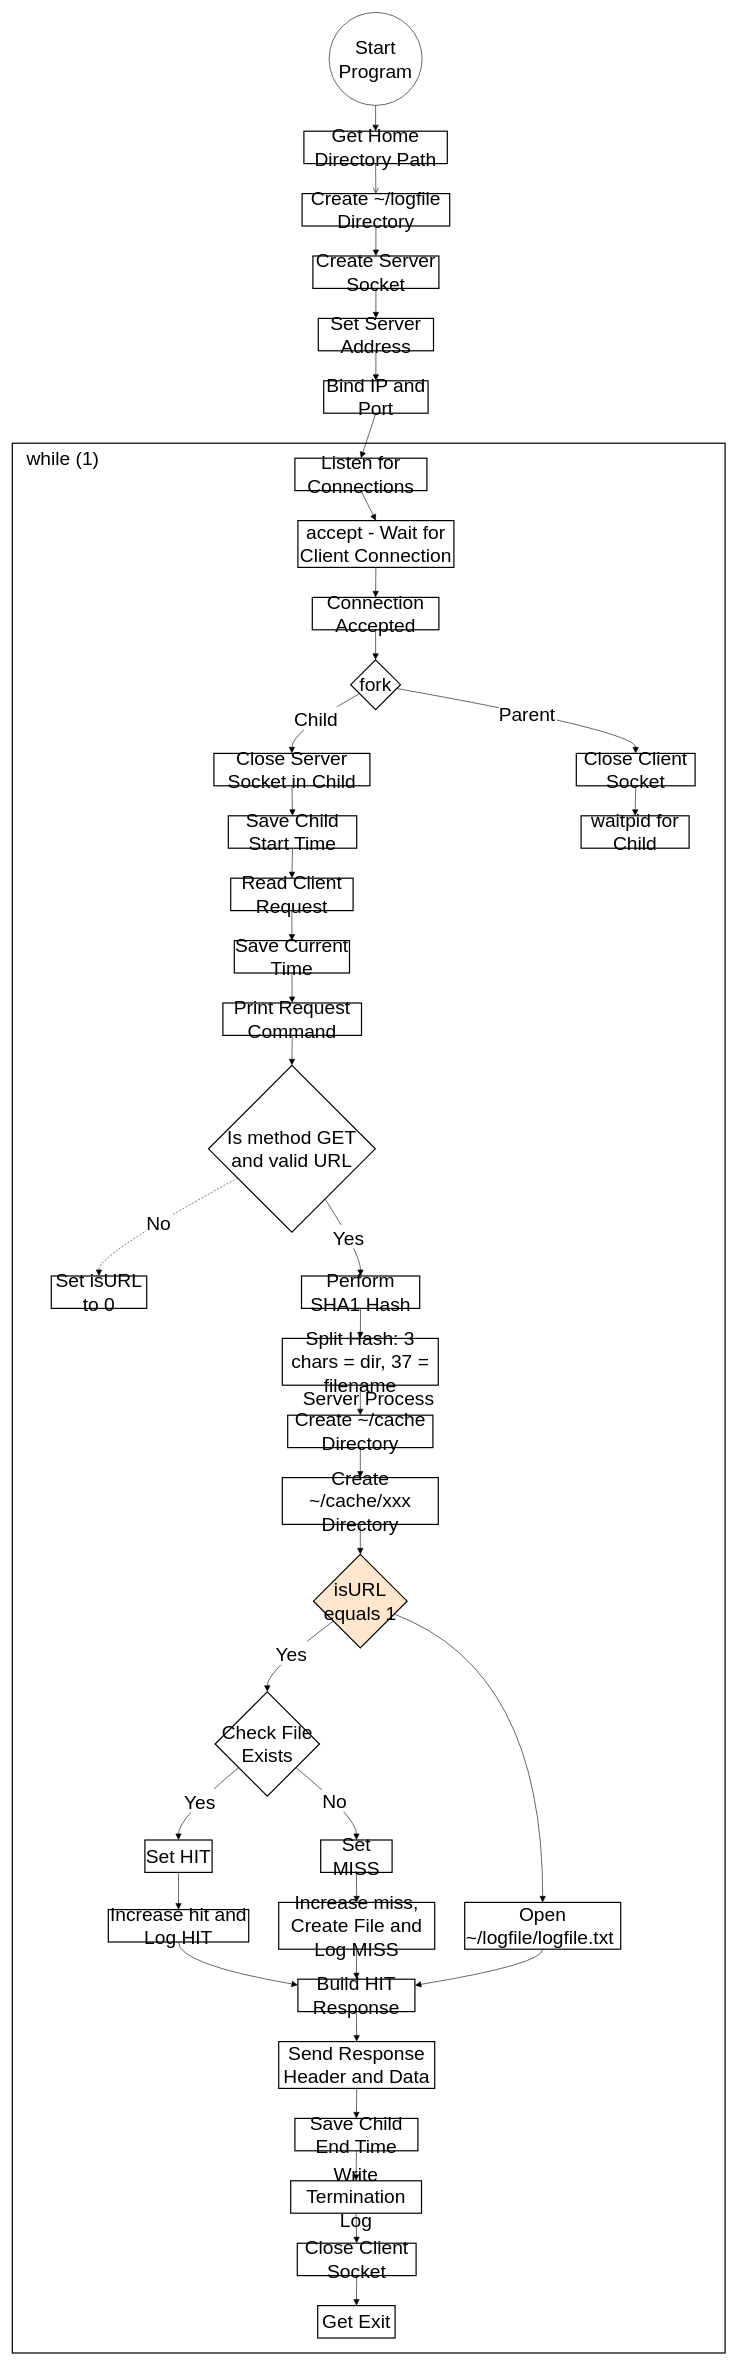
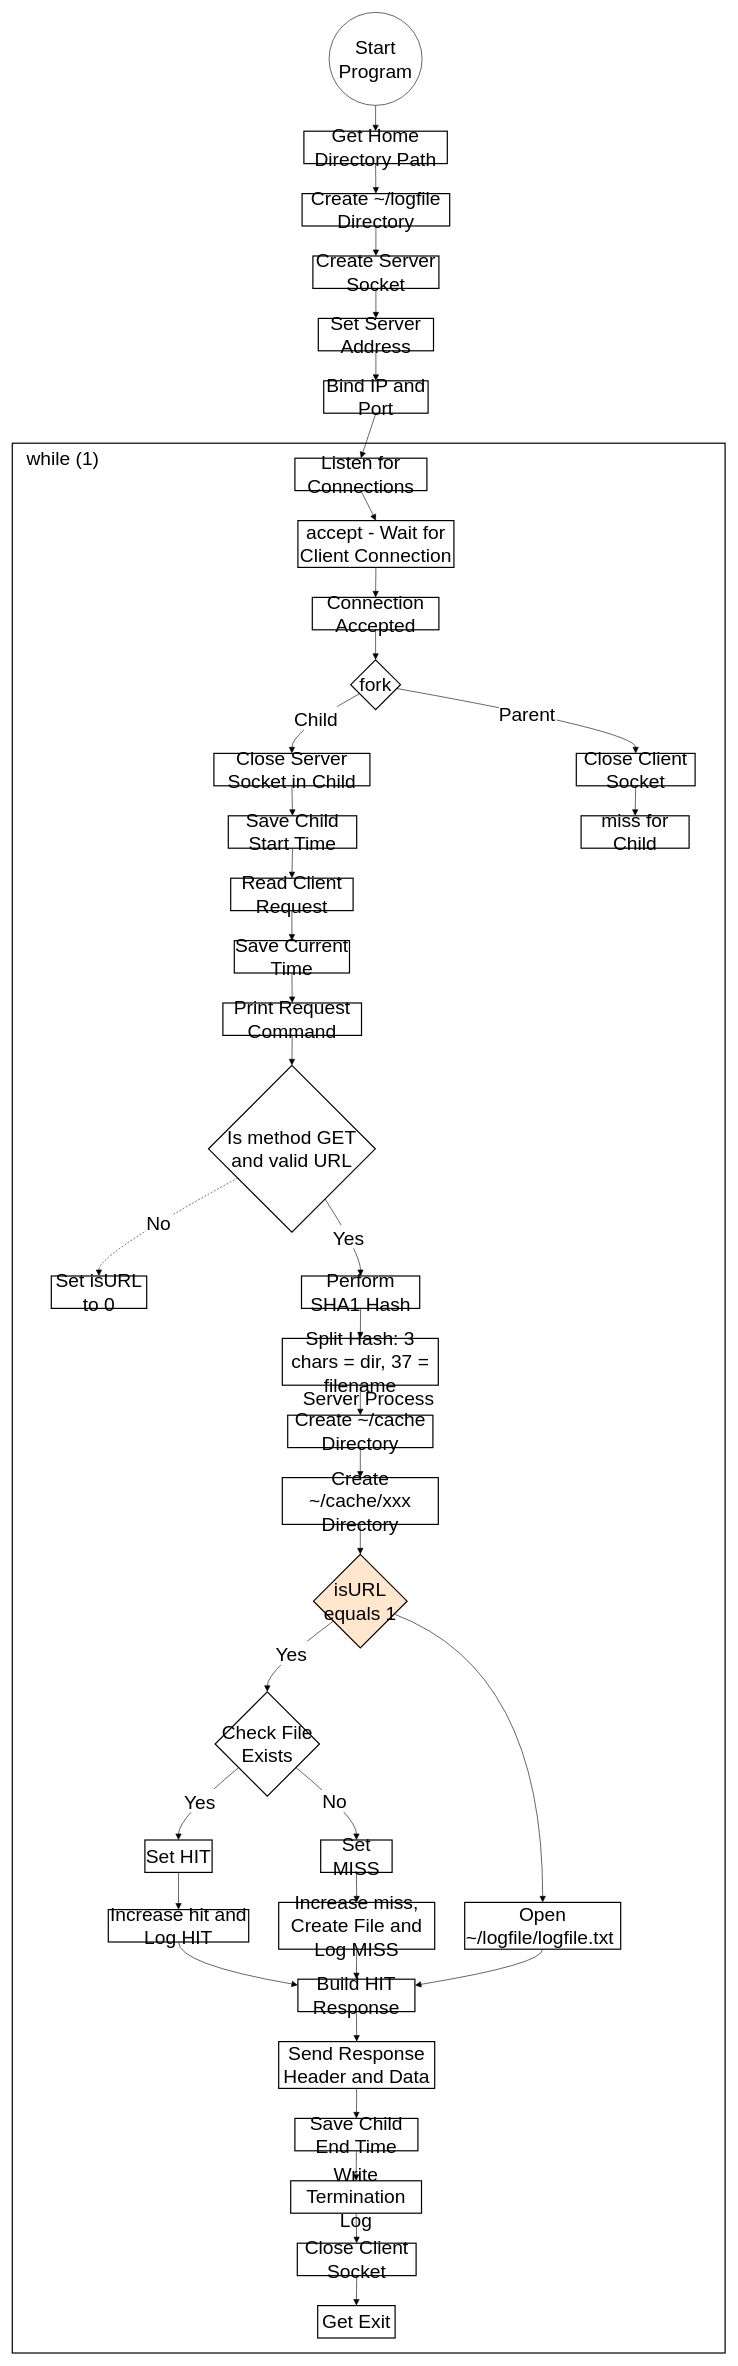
edge "Get Home Directory Path" -> "Create ~/logfile Directory": arrowhead open -> block
node "waitpid for Child": label "waitpid for Child" -> "miss for Child"
